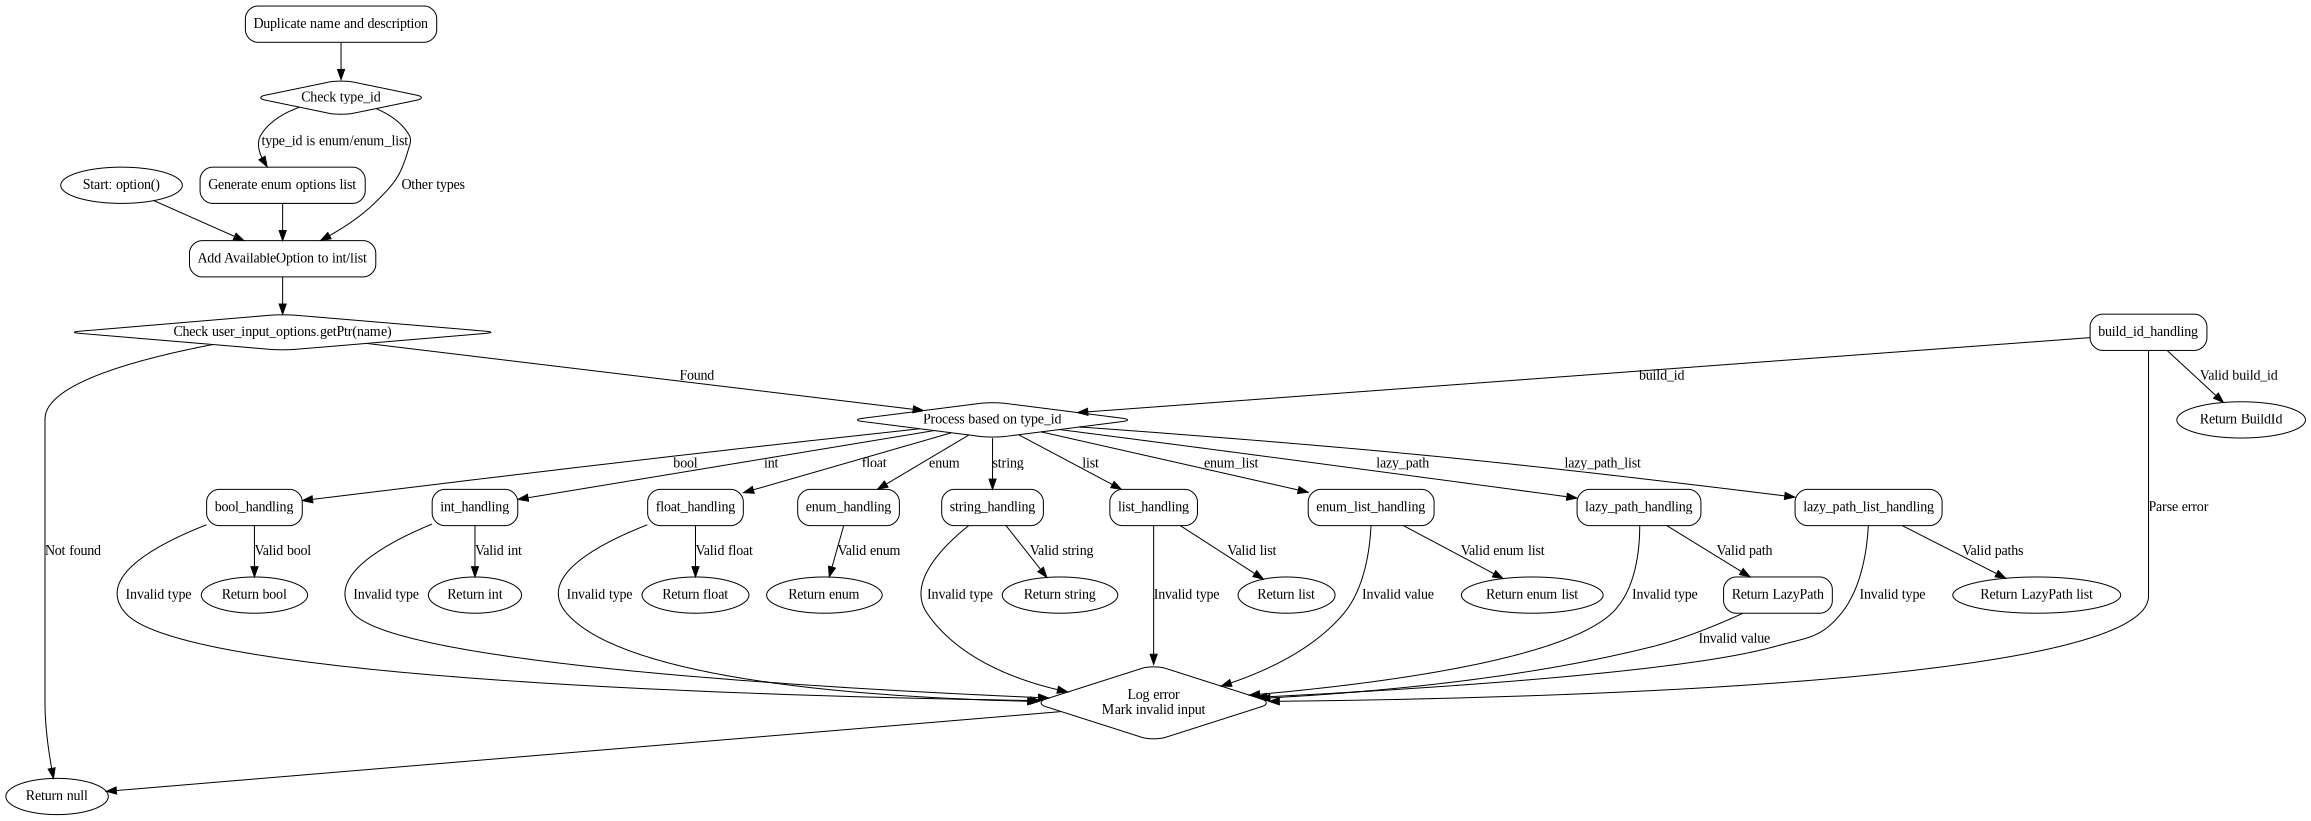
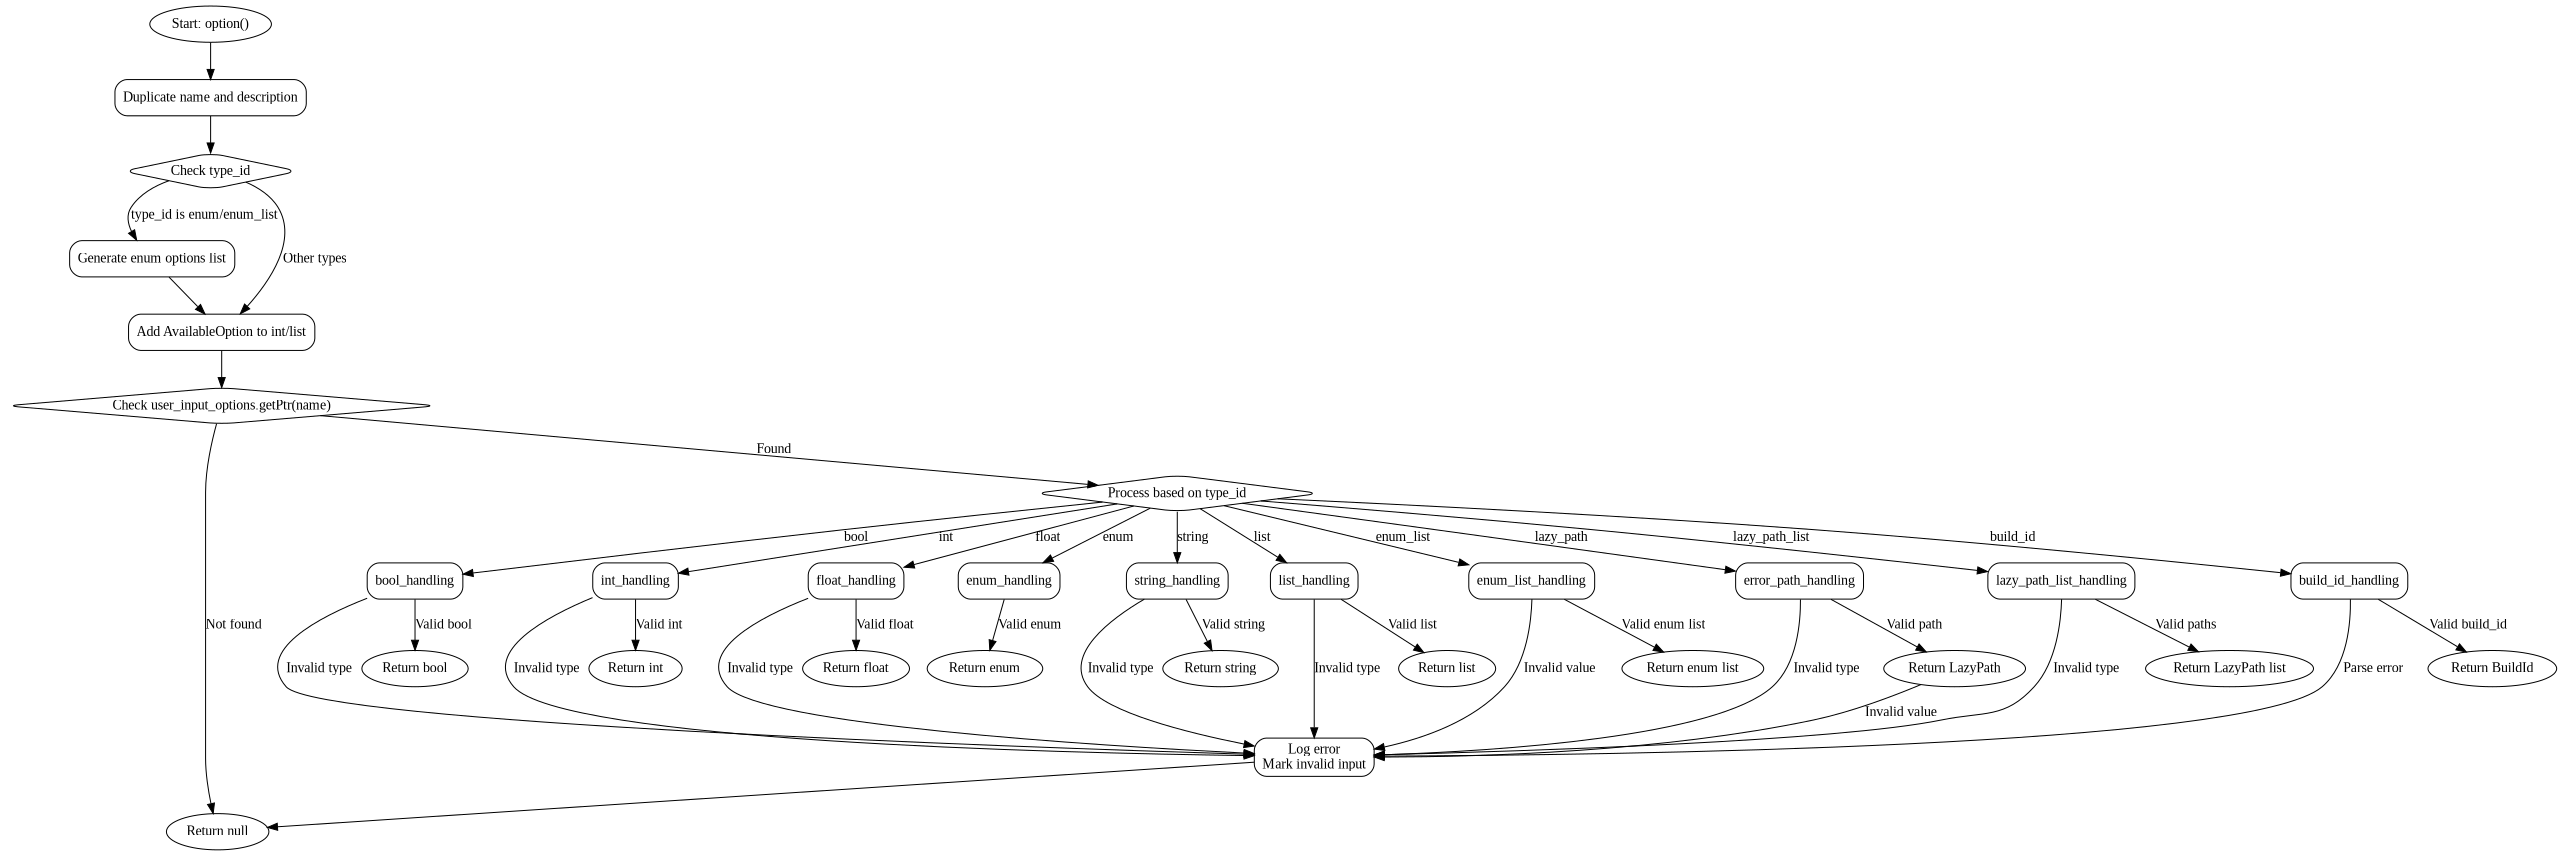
edge "Start: option()" -> "Add AvailableOption to int/list": now "Start: option()" -> "Duplicate name and description"
edge "build_id_handling" -> "Process based on type_id": reversed
node "lazy_path_handling": label "lazy_path_handling" -> "error_path_handling"
node "Return LazyPath": shape box -> ellipse
node "Log error Mark invalid input": shape diamond -> box
